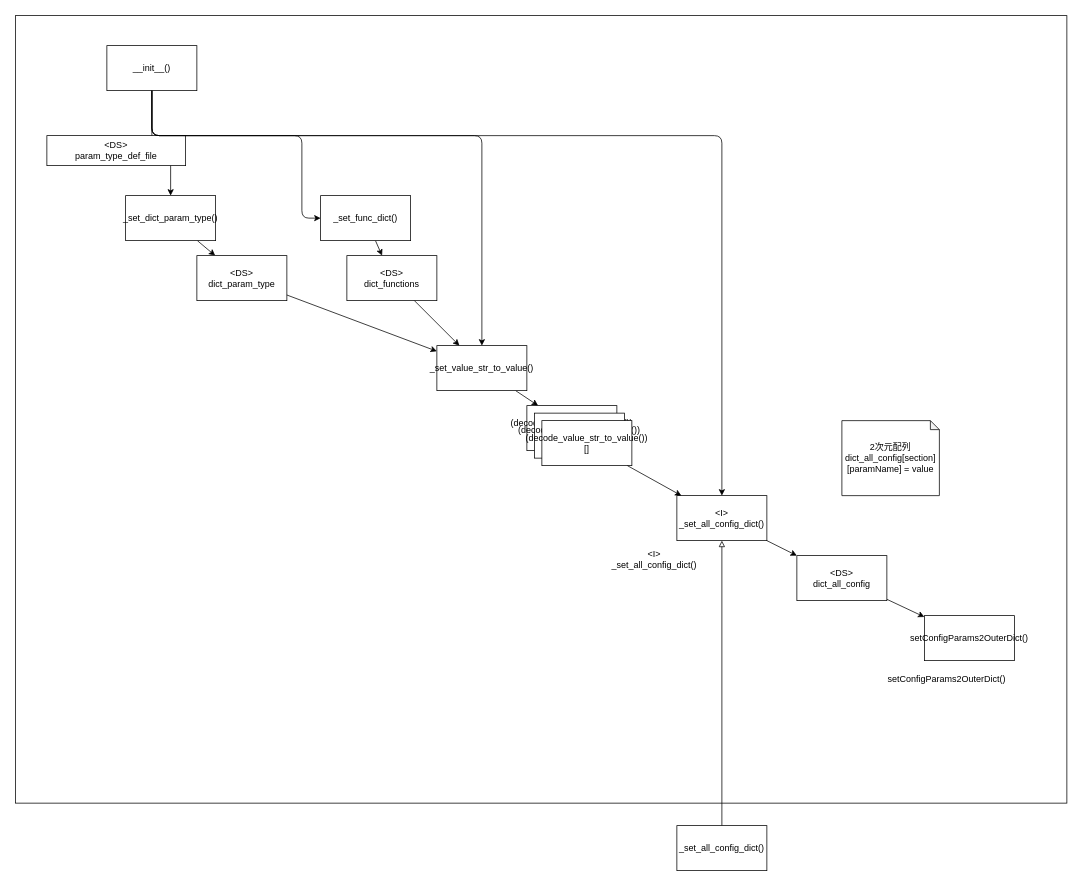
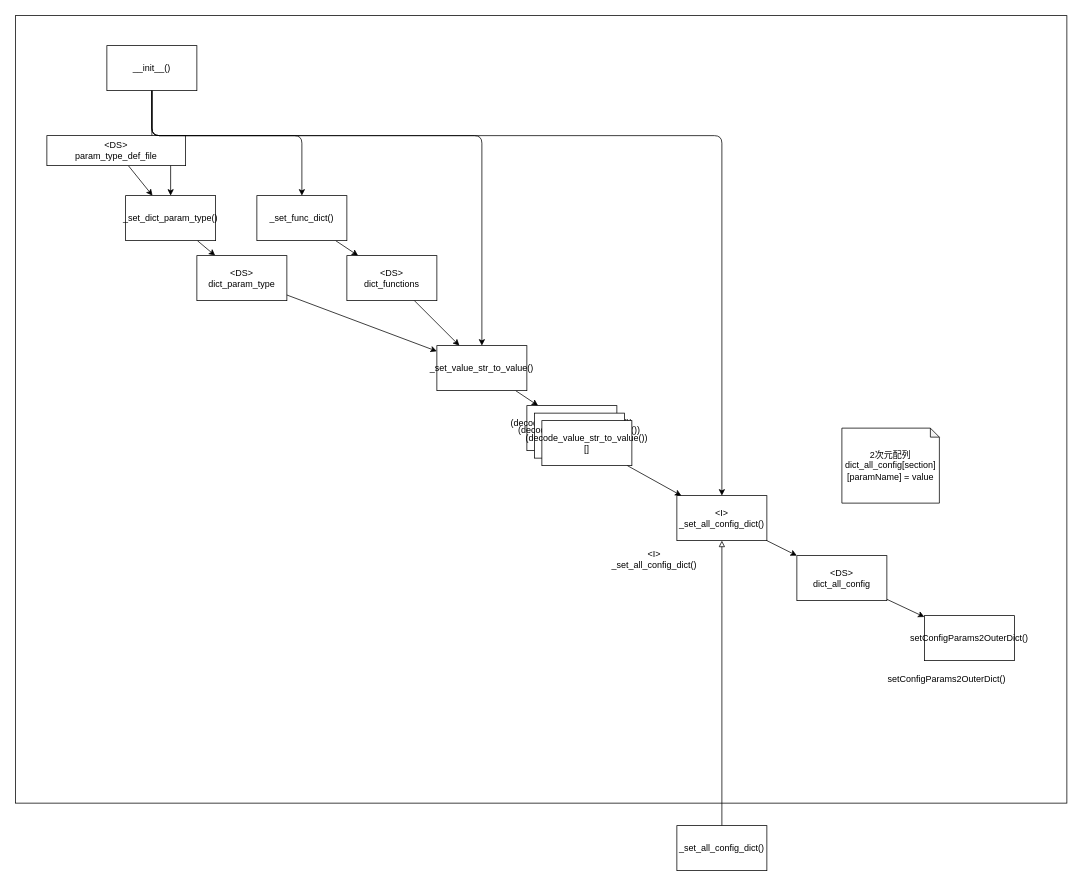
edge "<DS> param_type_def_file" -> "_set_dict_param_type()": added
node "_set_func_dict()": moved (366, 218) -> (302, 218)
node "2次元配列dict_all_config[section][paramName] = value": moved (891, 458) -> (891, 465)
